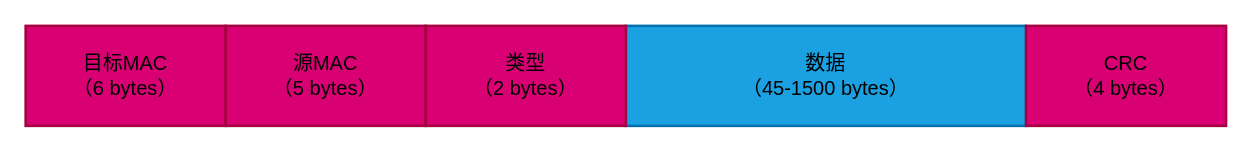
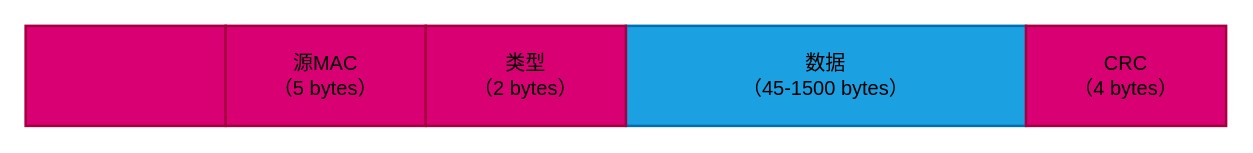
node "目标MAC （6 bytes）": removed
